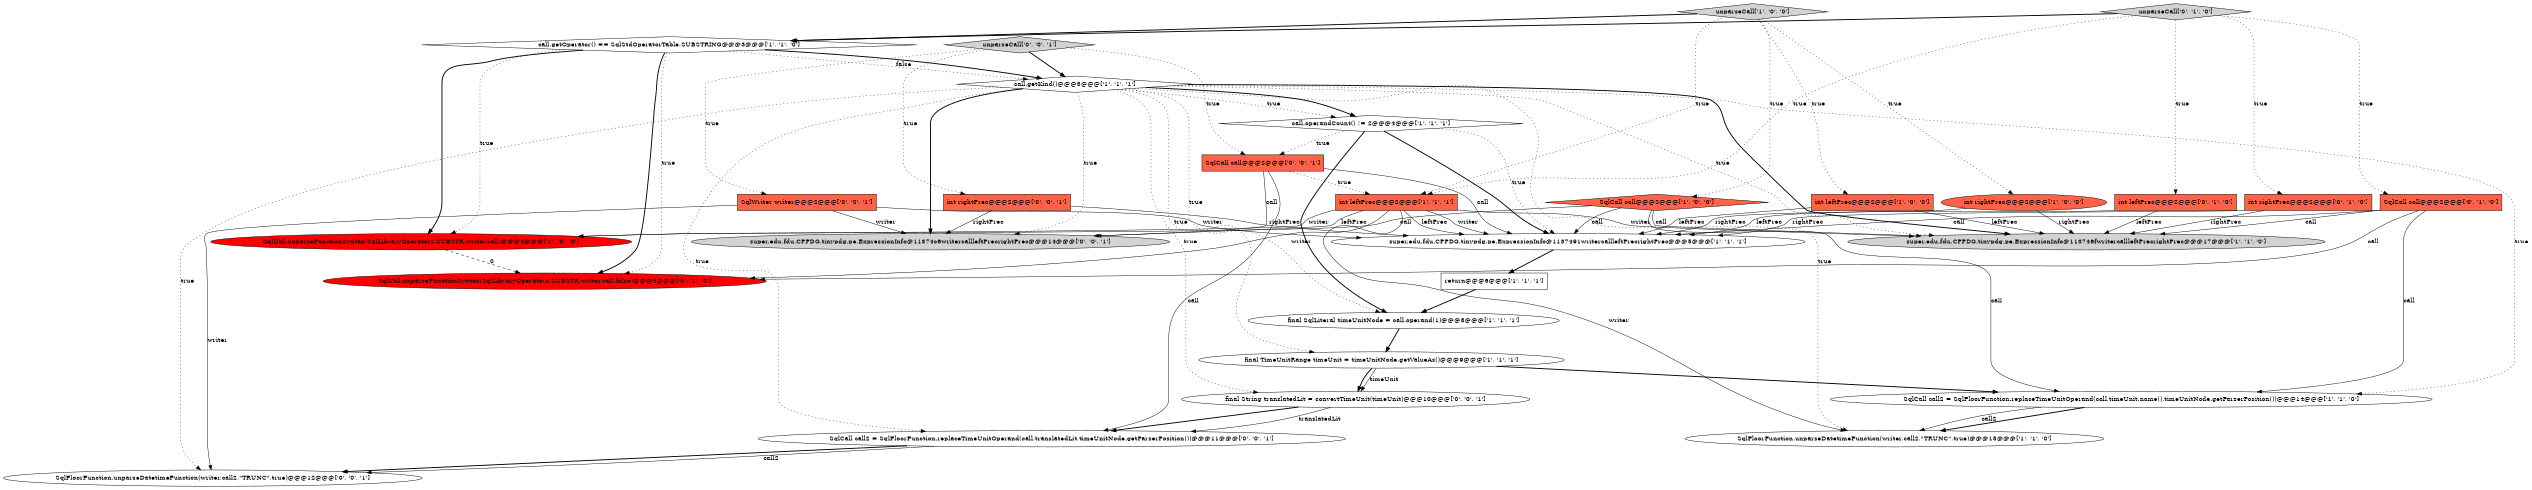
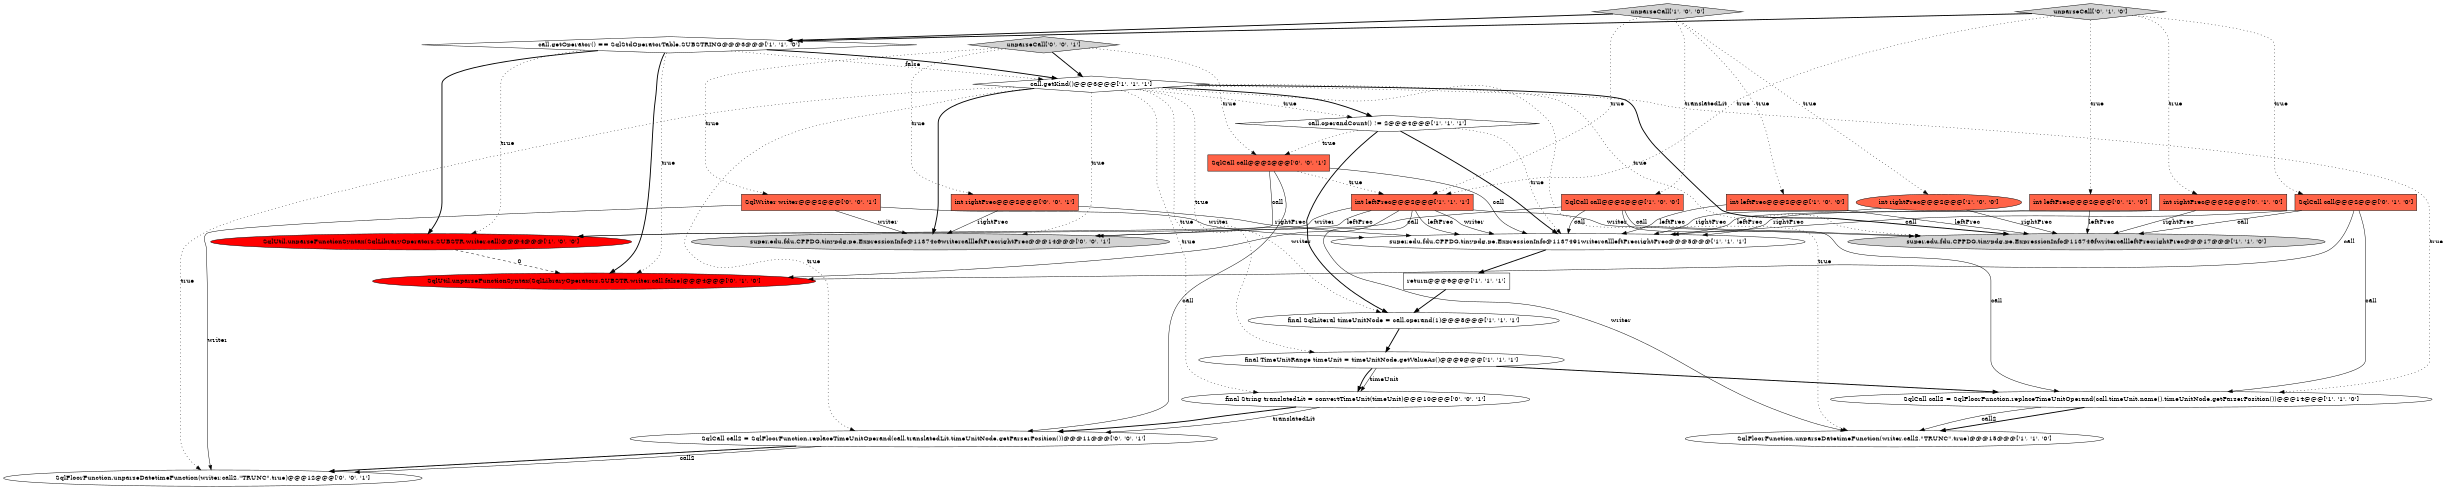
edge "unparseCall['1', '0', '0']" -> "SqlCall call@@@2@@@['1', '0', '0']": label "true" -> "translatedLit"
node "SqlCall call@@@2@@@['1', '0', '0']": shape diamond -> box
